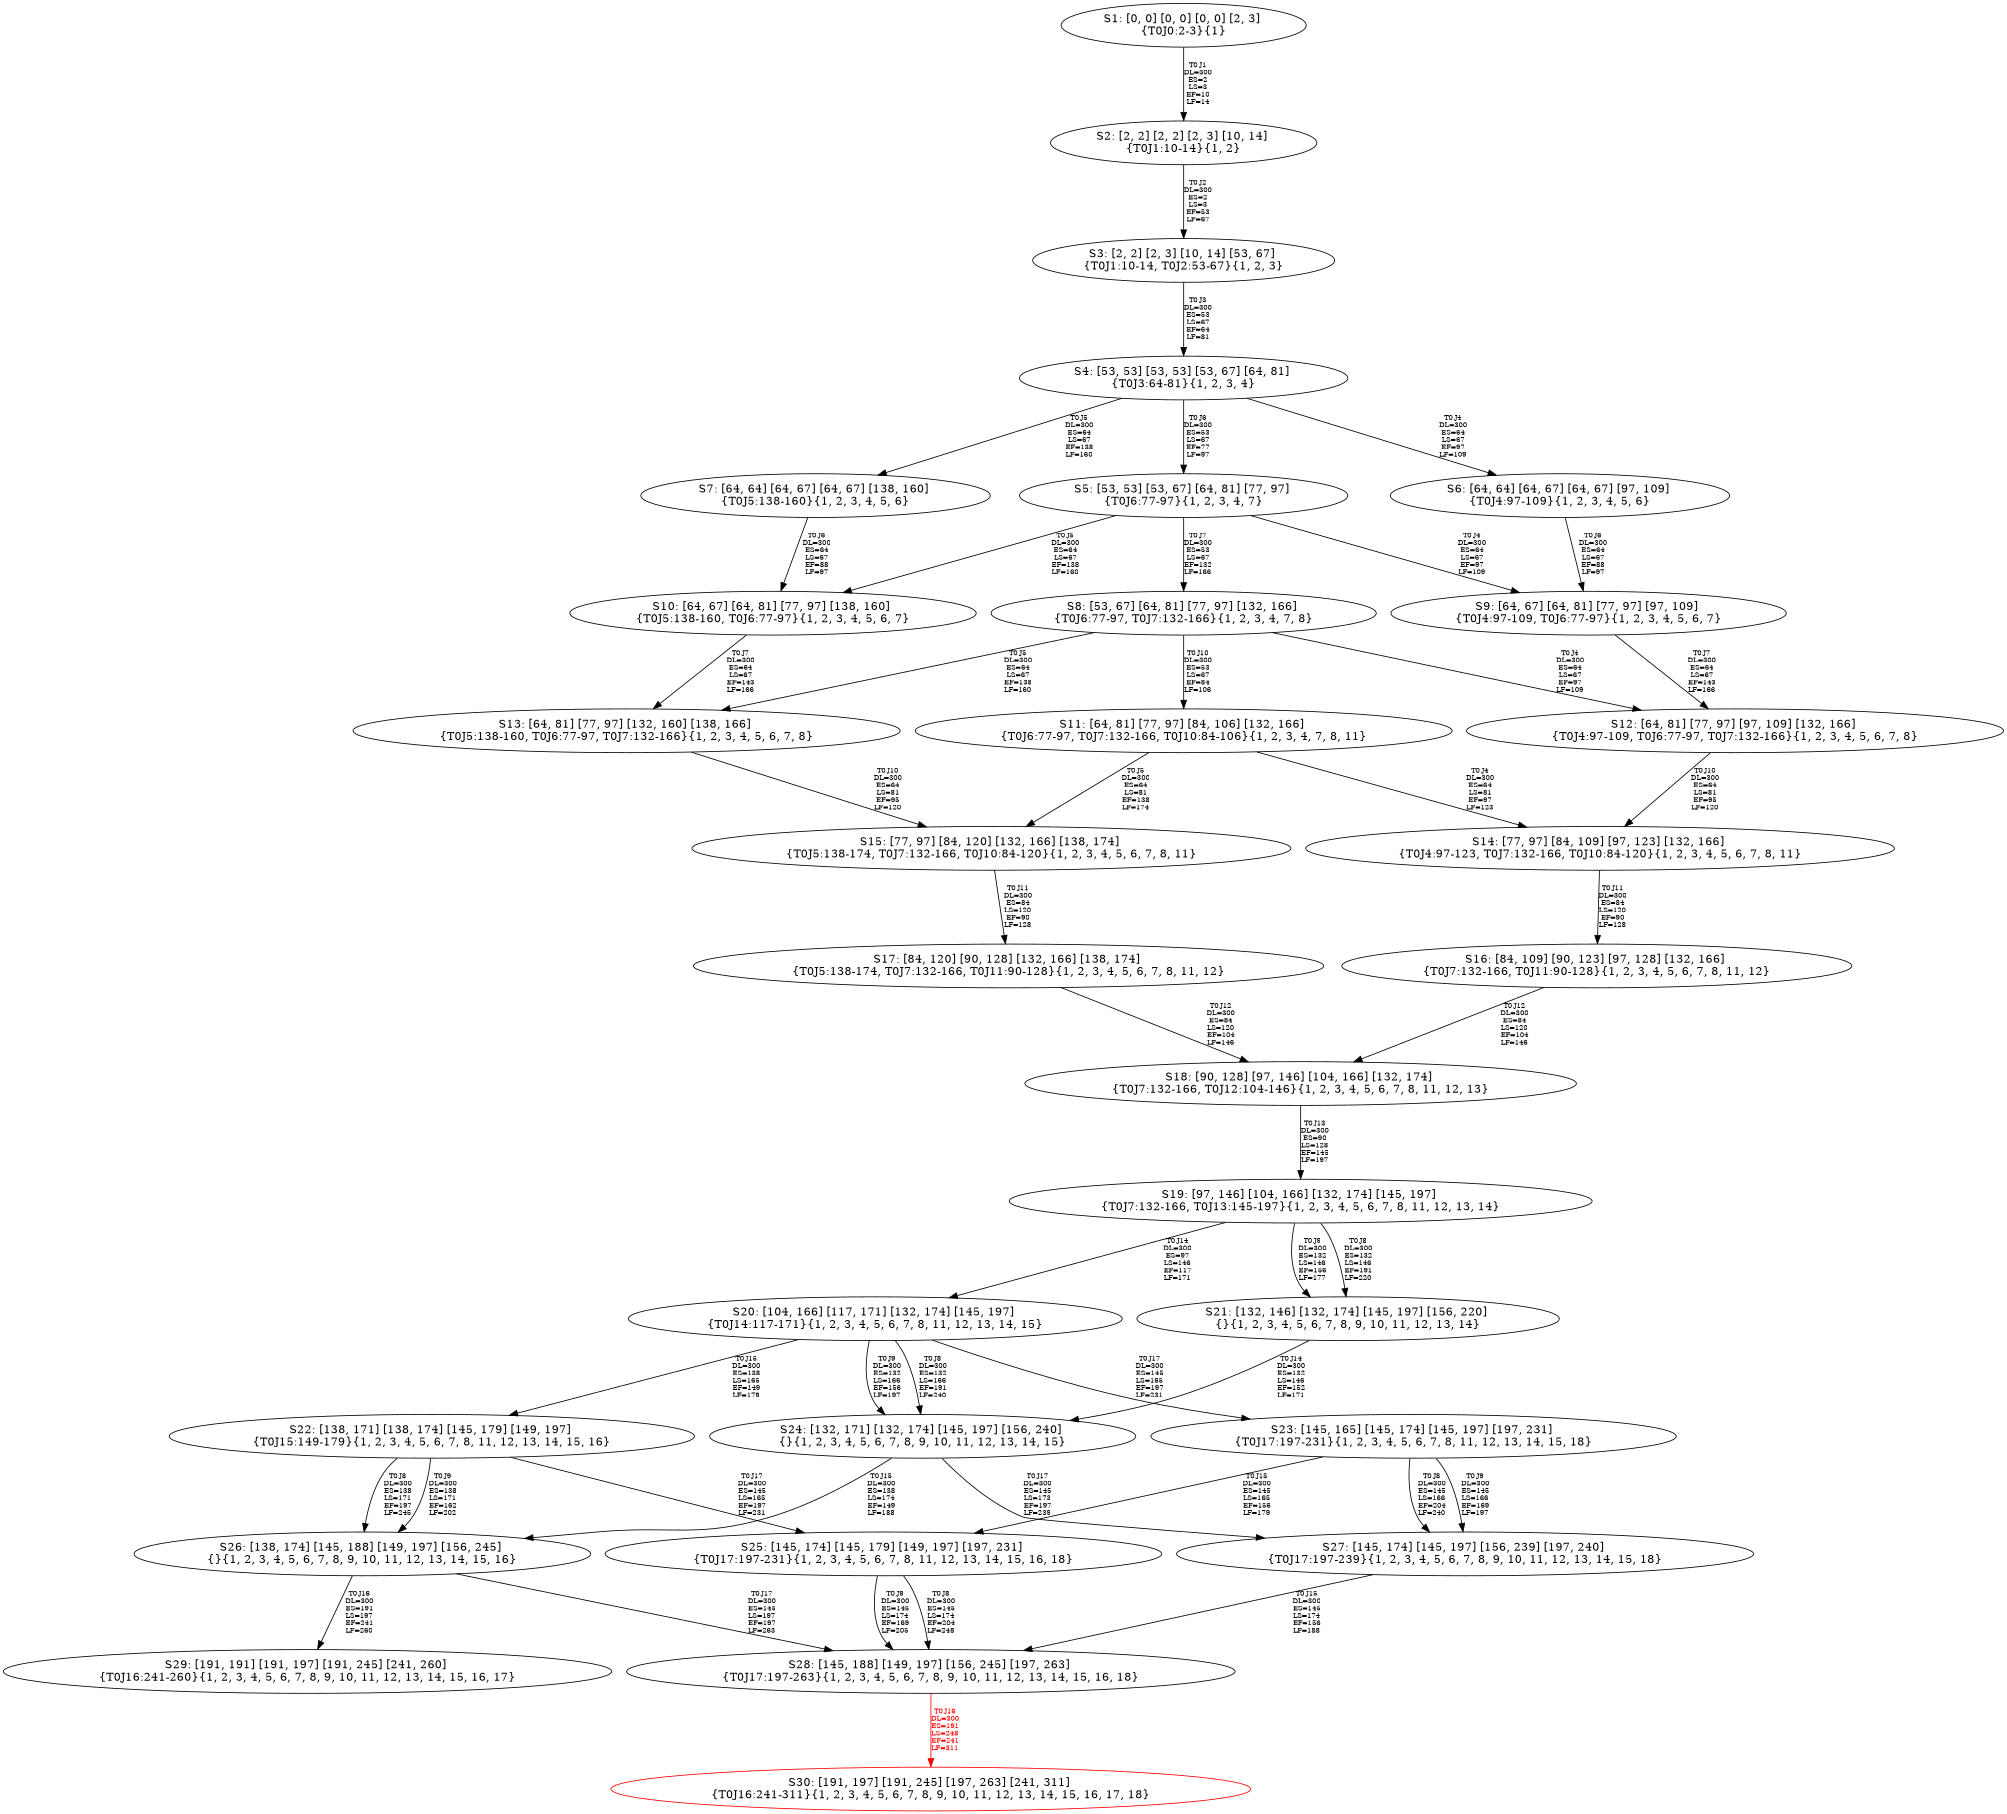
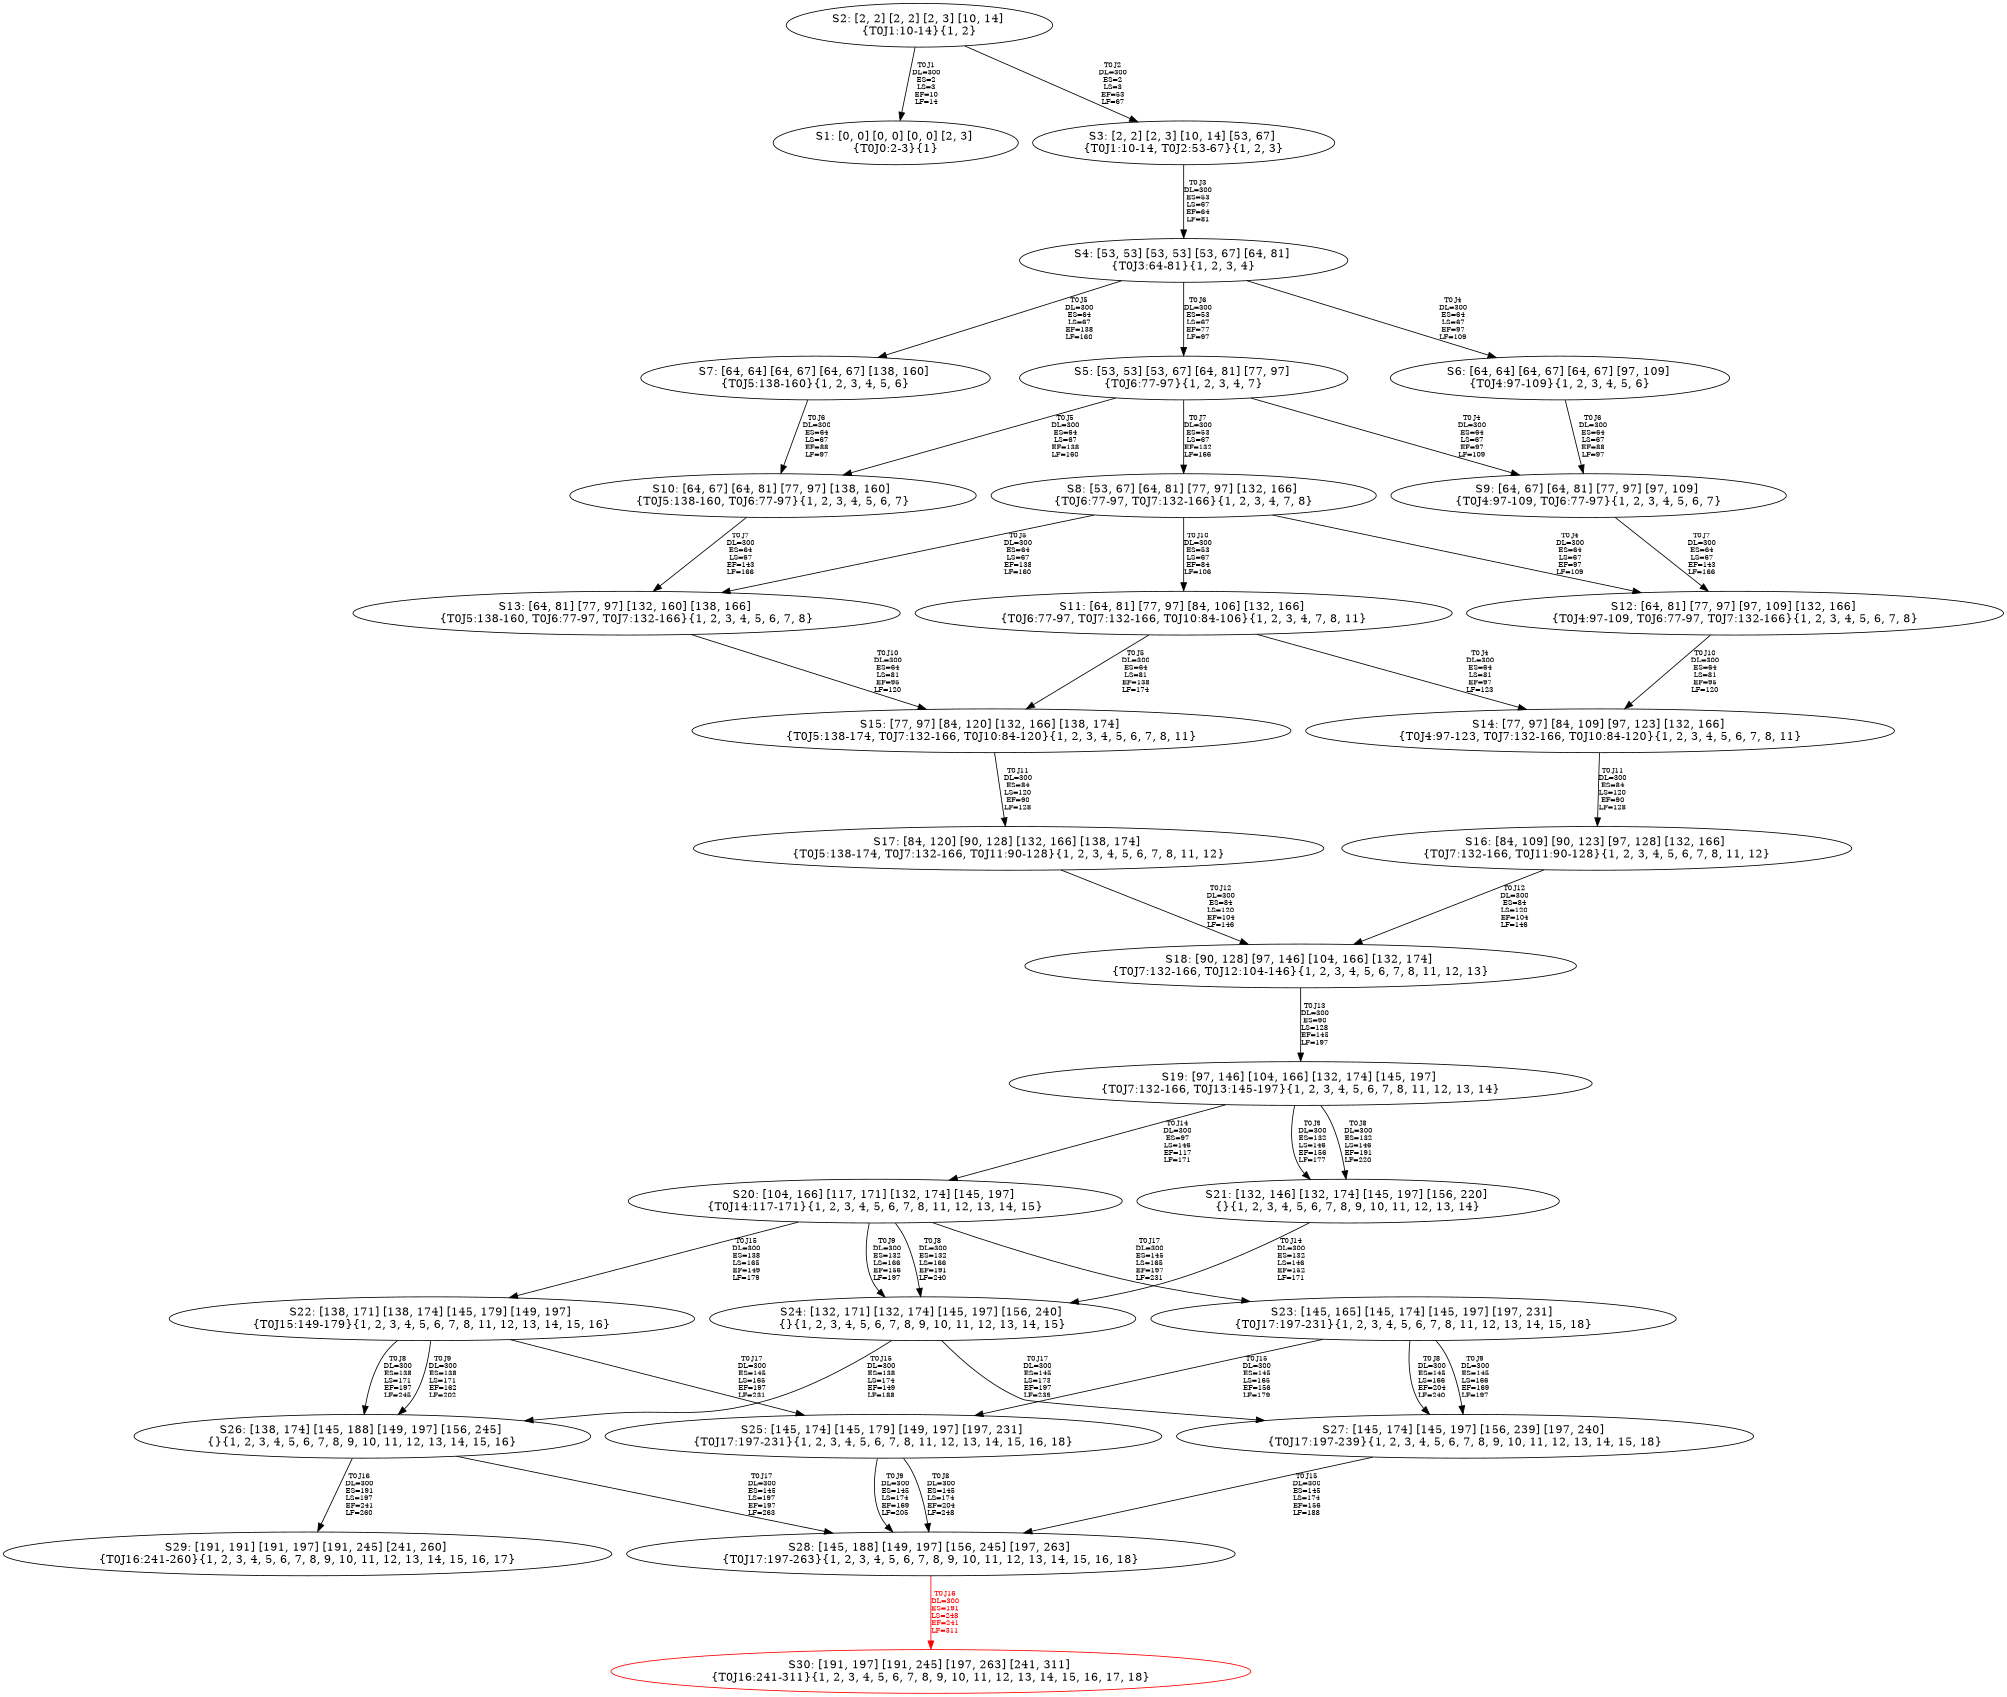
edge "S1: [0, 0] [0, 0] [0, 0] [2, 3] {T0J0:2-3}{1}" -> "S2: [2, 2] [2, 2] [2, 3] [10, 14] {T0J1:10-14}{1, 2}": reversed
